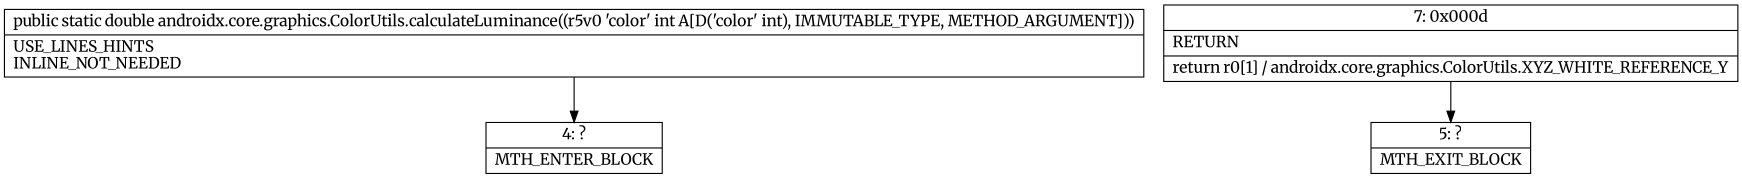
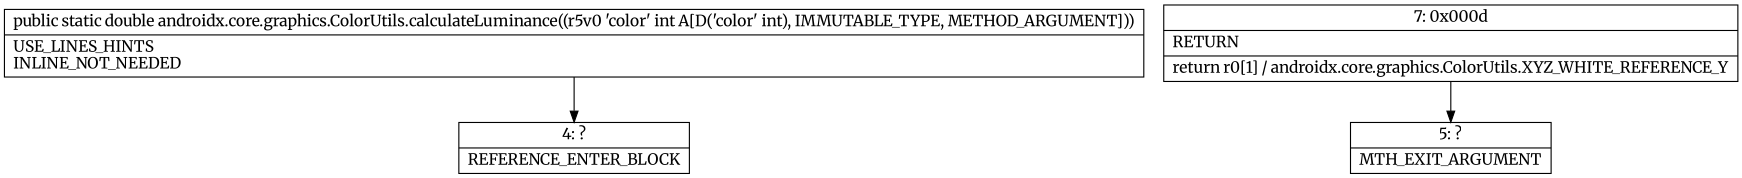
node "4: ?": text "MTH_ENTER_BLOCK" -> "REFERENCE_ENTER_BLOCK"
node "5: ?": text "MTH_EXIT_BLOCK" -> "MTH_EXIT_ARGUMENT"
